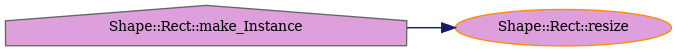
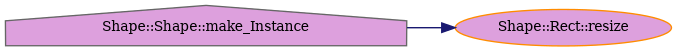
node "Shape::Rect::make_Instance": label "Shape::Rect::make_Instance" -> "Shape::Shape::make_Instance"
